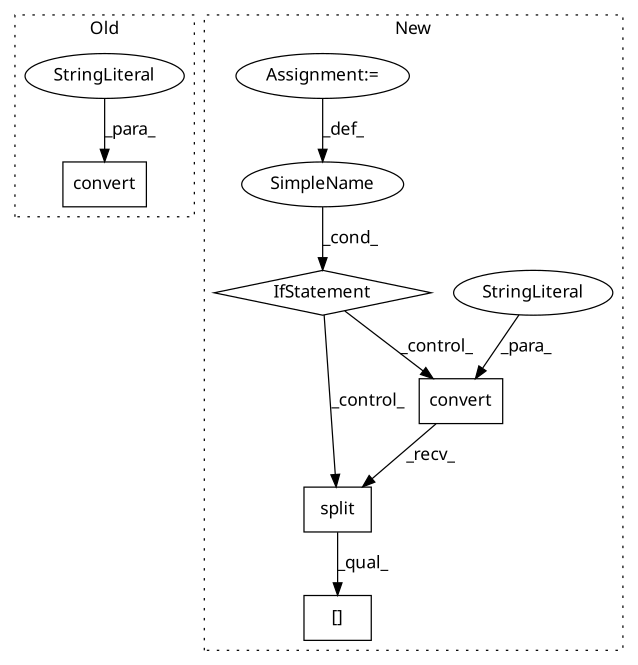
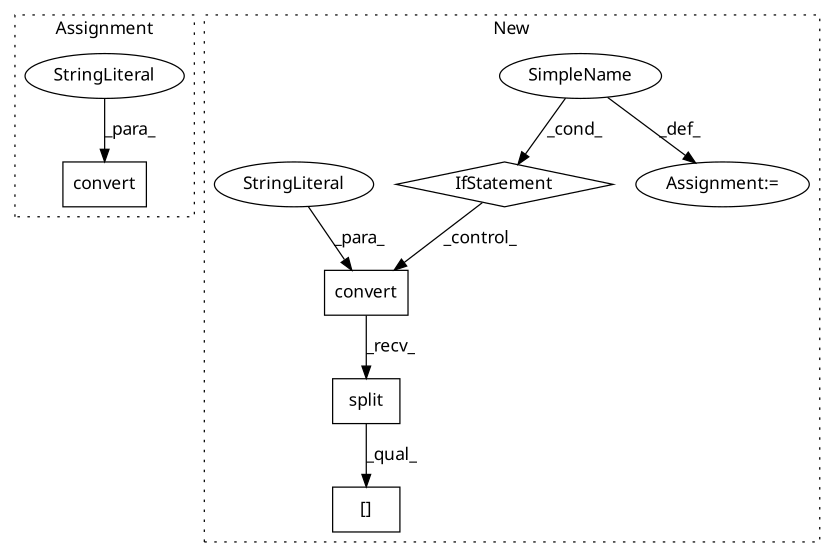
cluster "Old": label "Old" -> "Assignment"
edge "Assignment:=" -> "SimpleName": reversed
edge "IfStatement" -> "split": removed, label "_control_"
